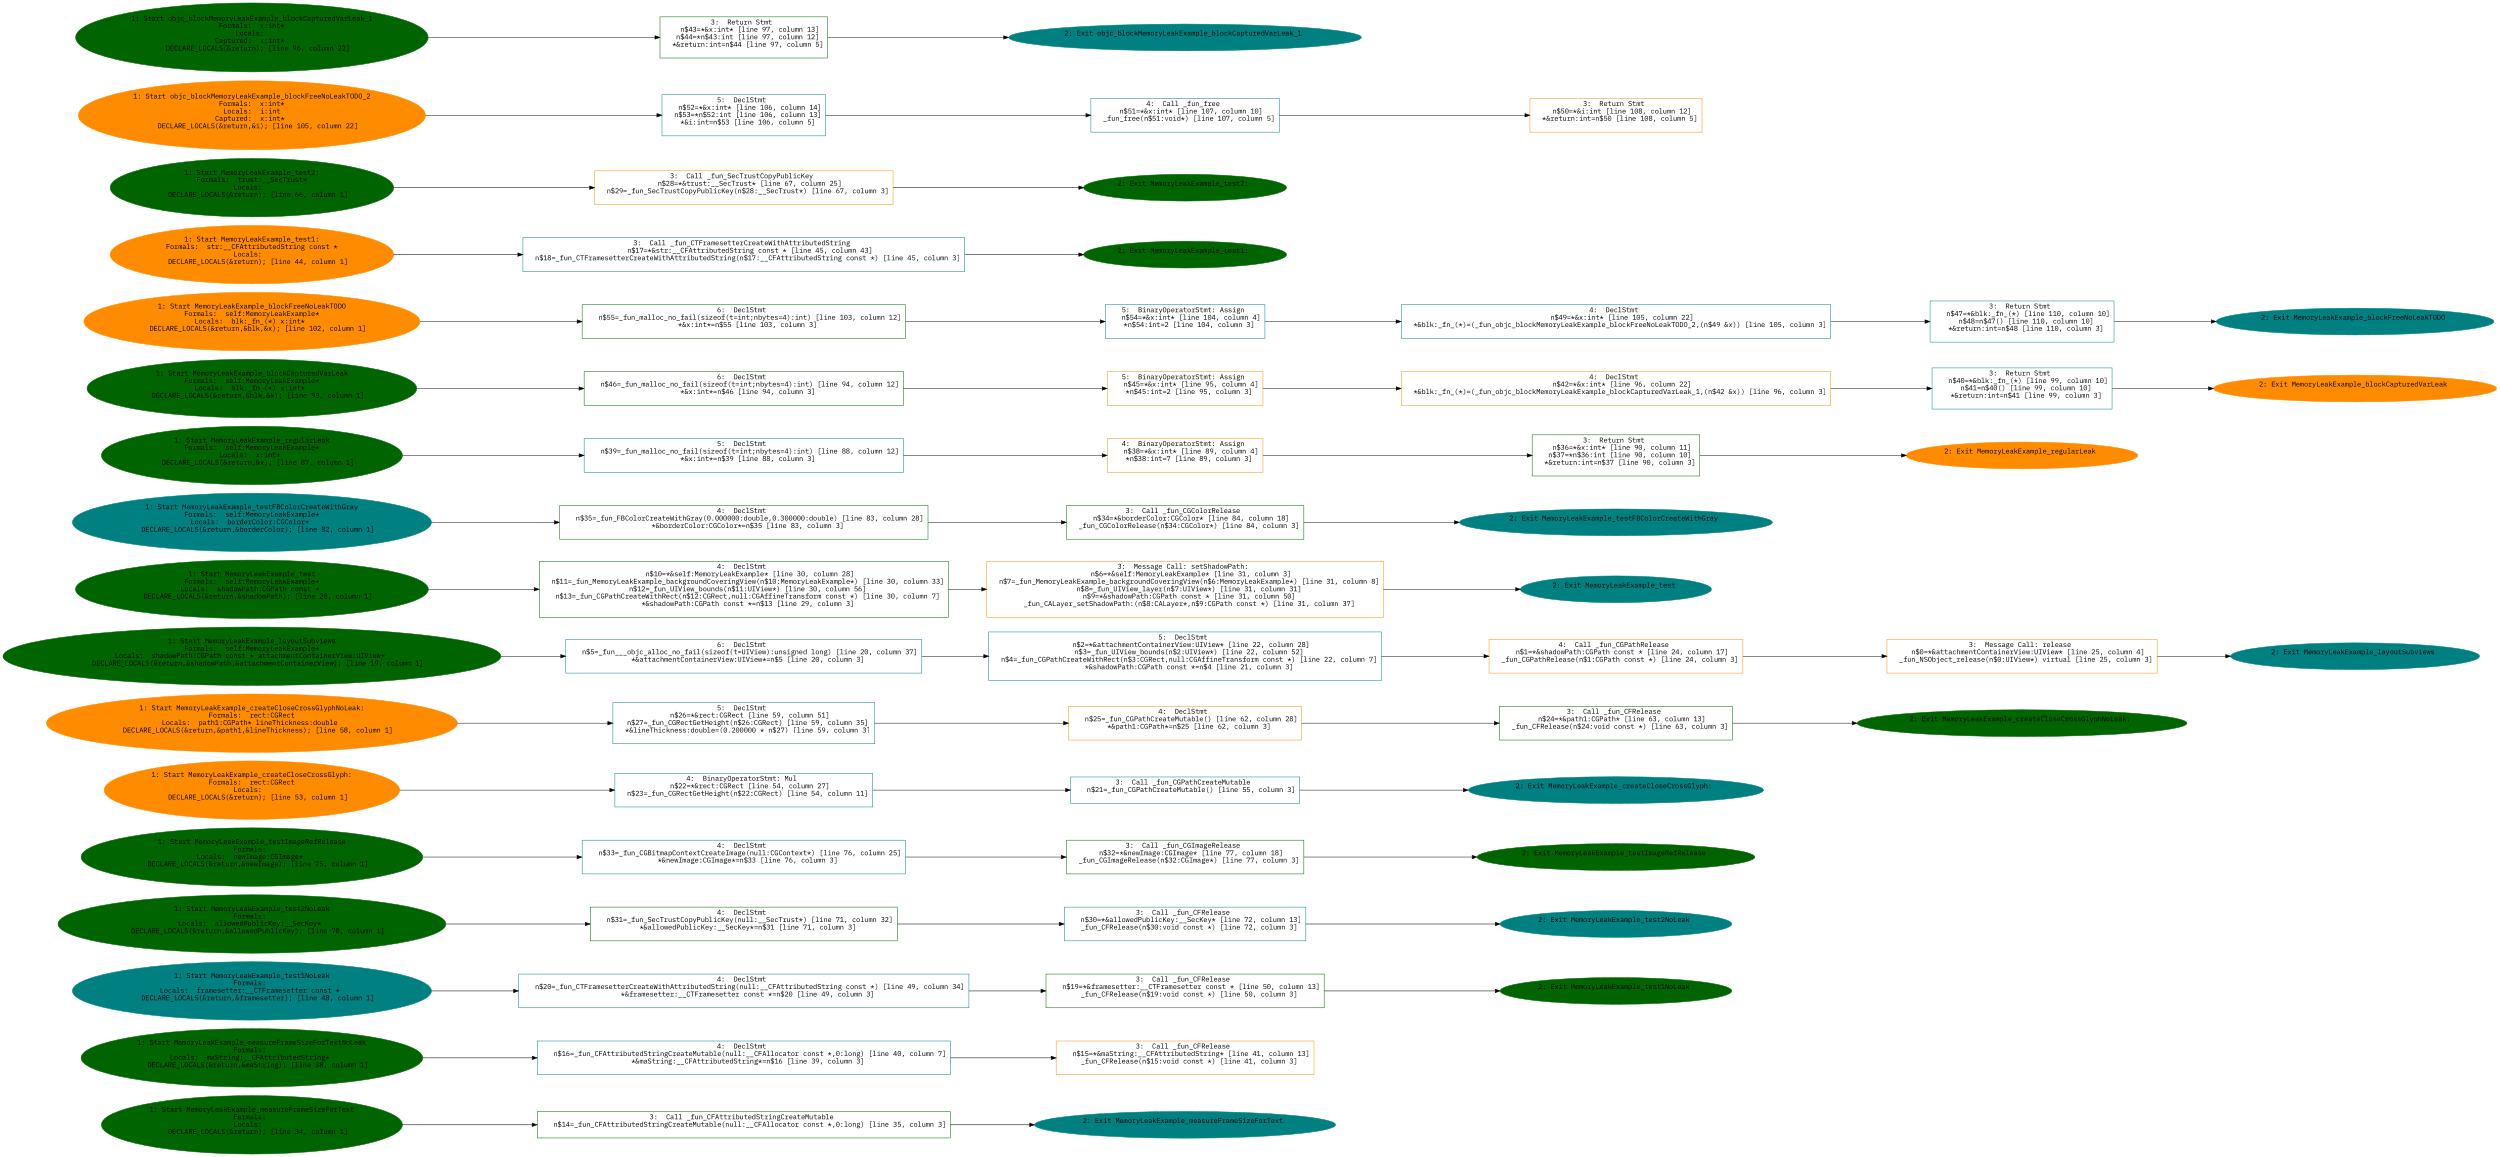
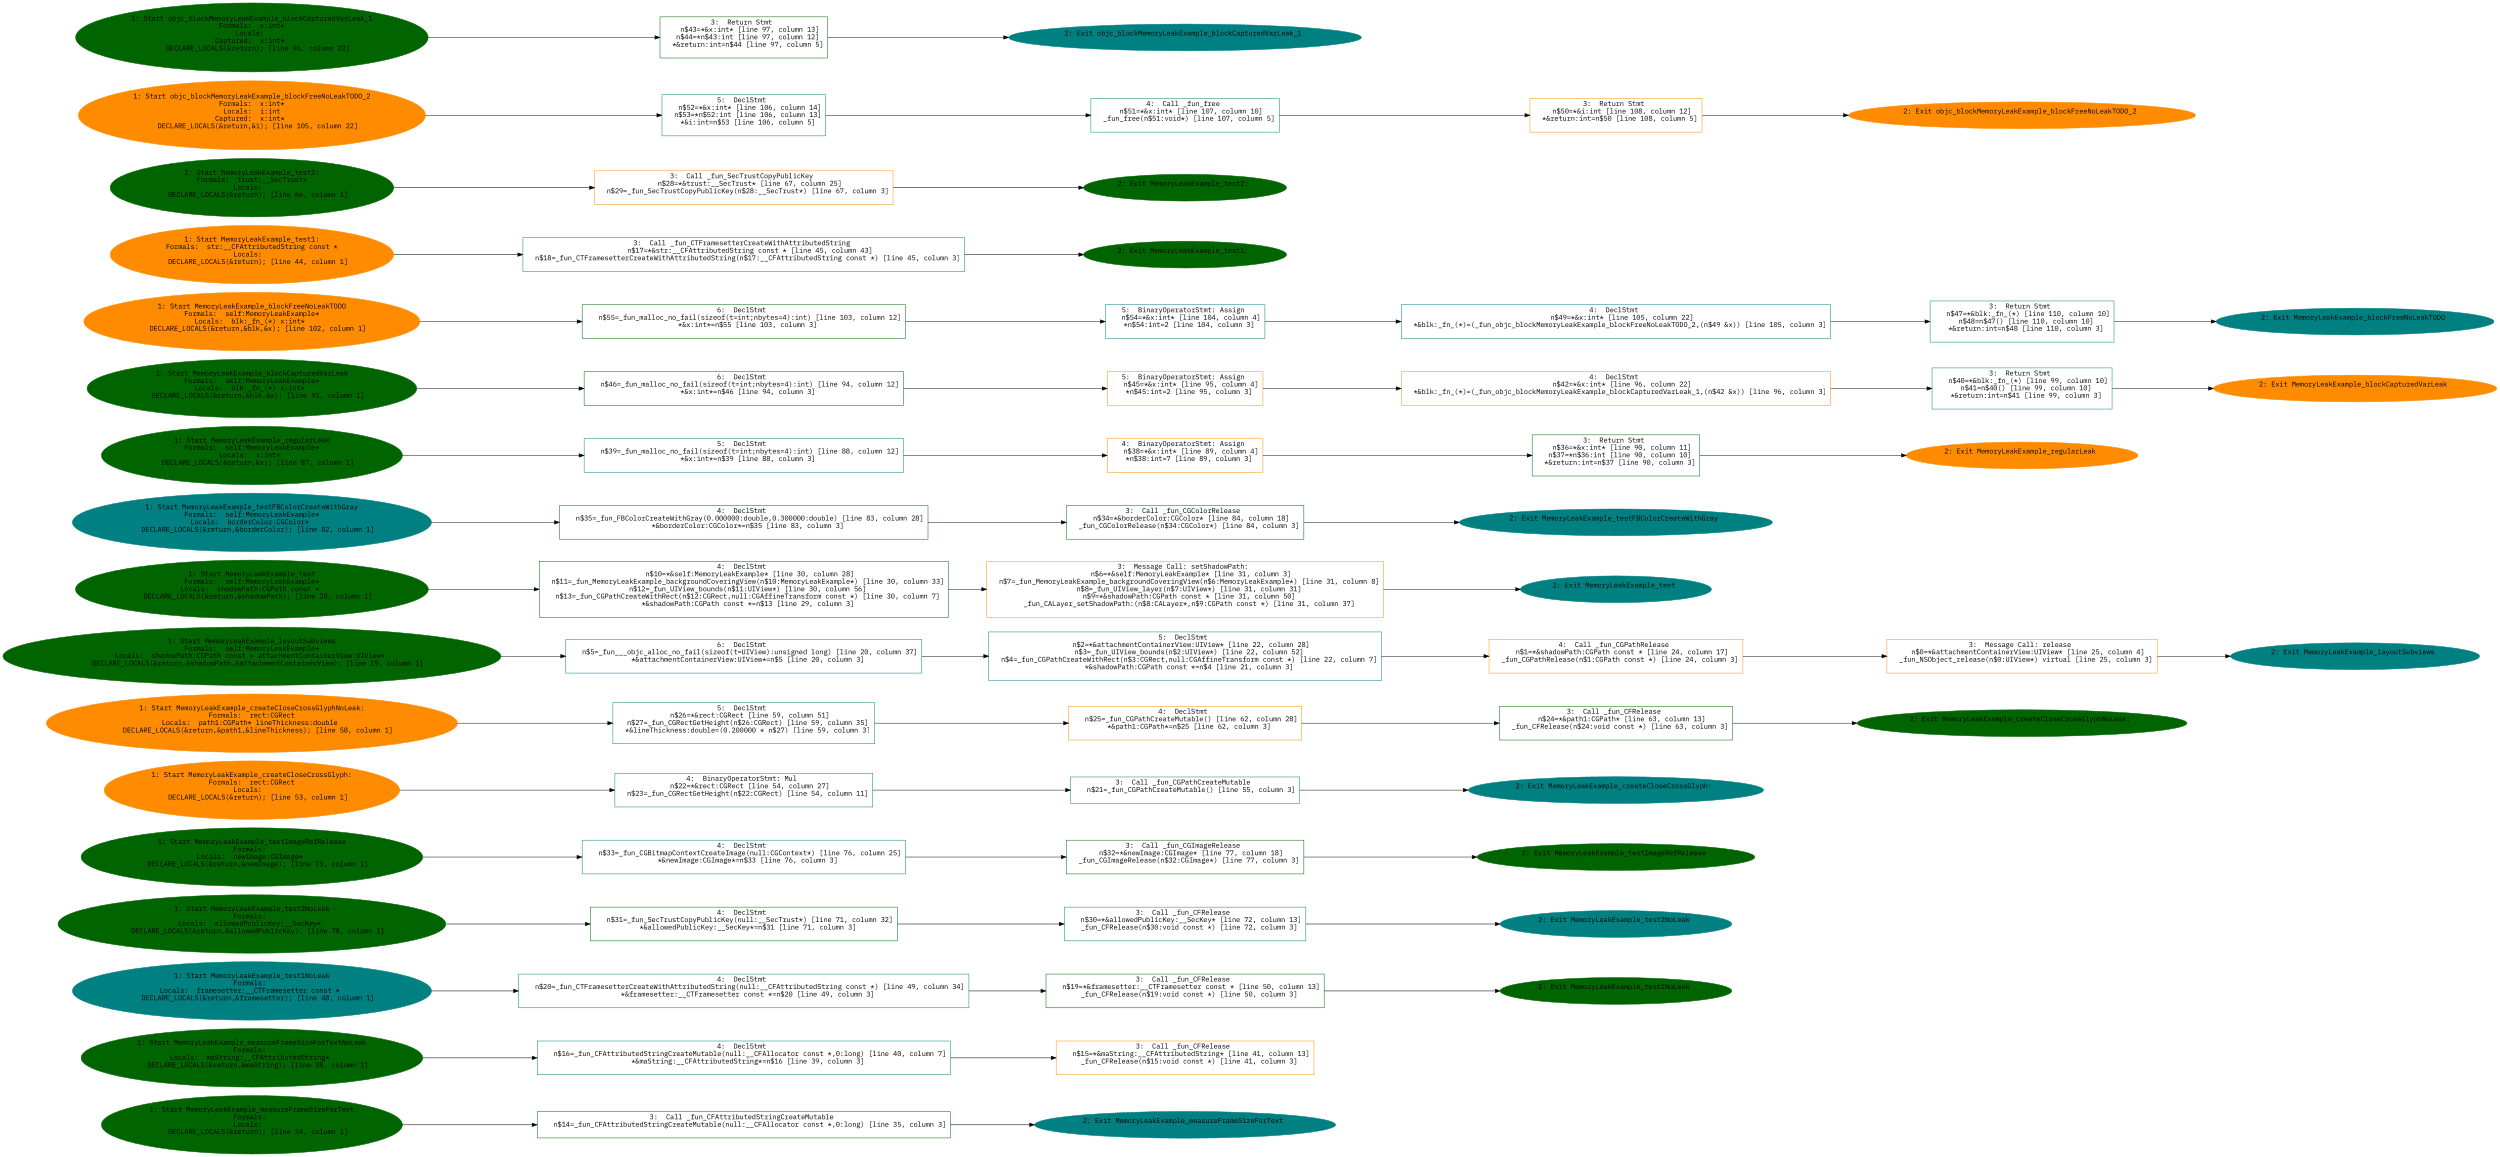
node "2: Exit objc_blockMemoryLeakExample_blockFreeNoLeakTODO_2": added
